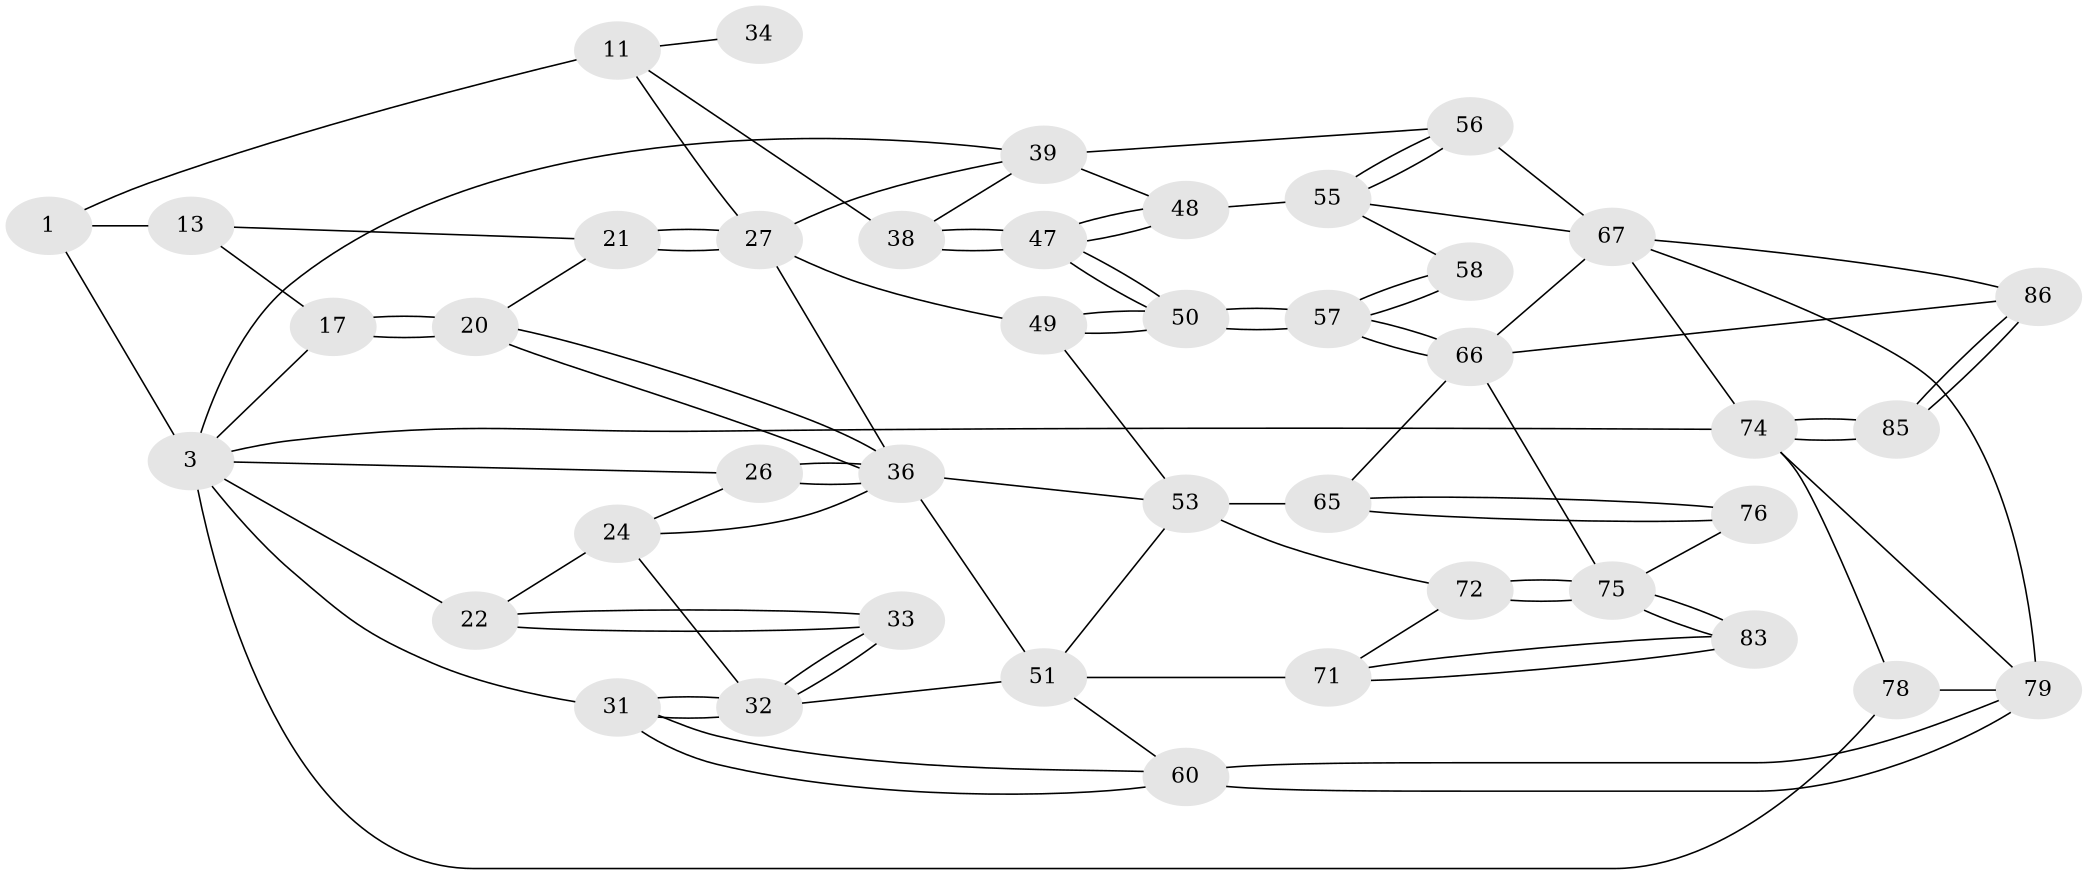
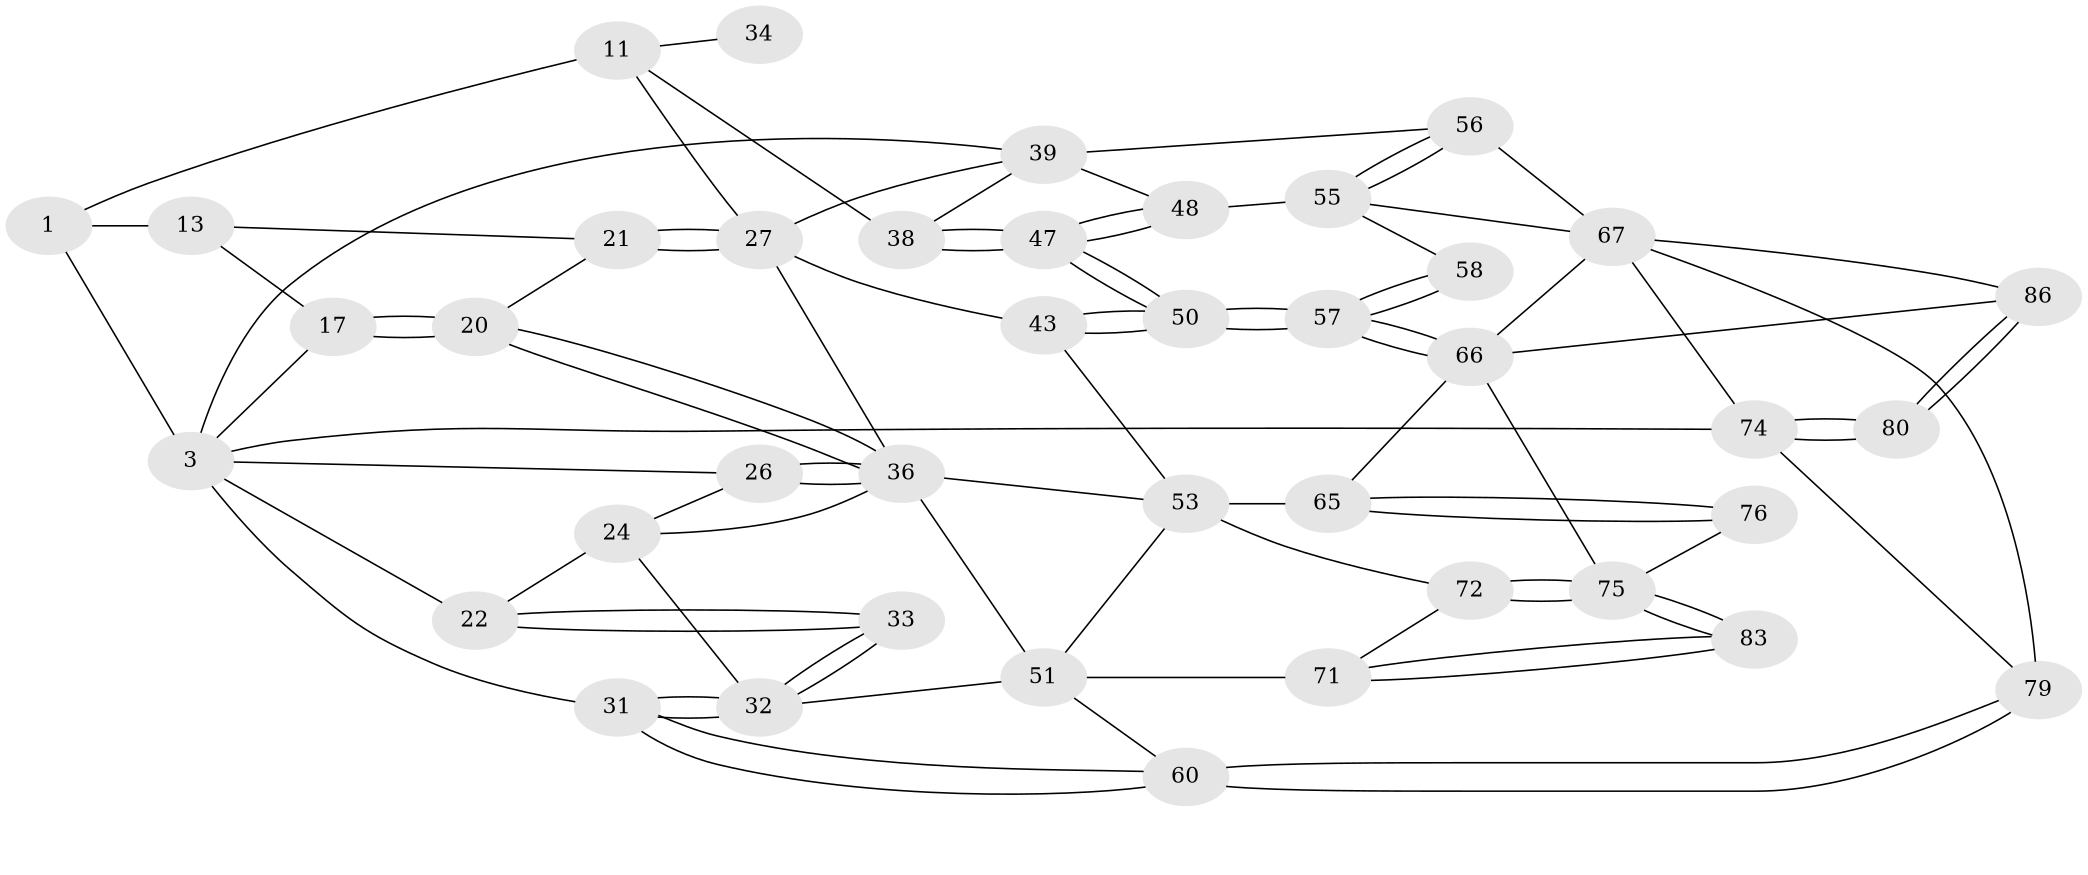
node "49": label "49" -> "43"
node "85": label "85" -> "80"
node "78": removed
